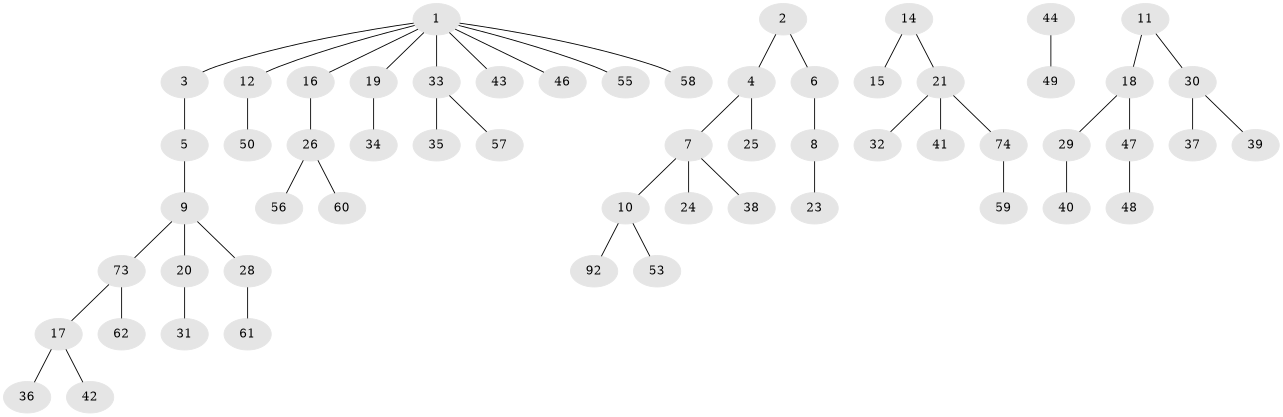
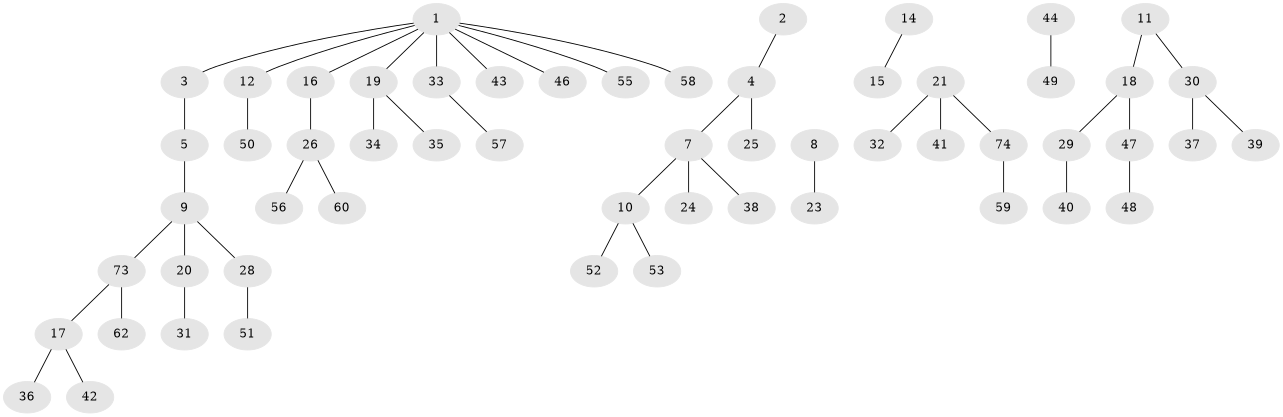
edge "14" -- "21": removed
node "6": removed
edge "33" -- "35": now "19" -- "35"
node "92": label "92" -> "52"
node "61": label "61" -> "51"
